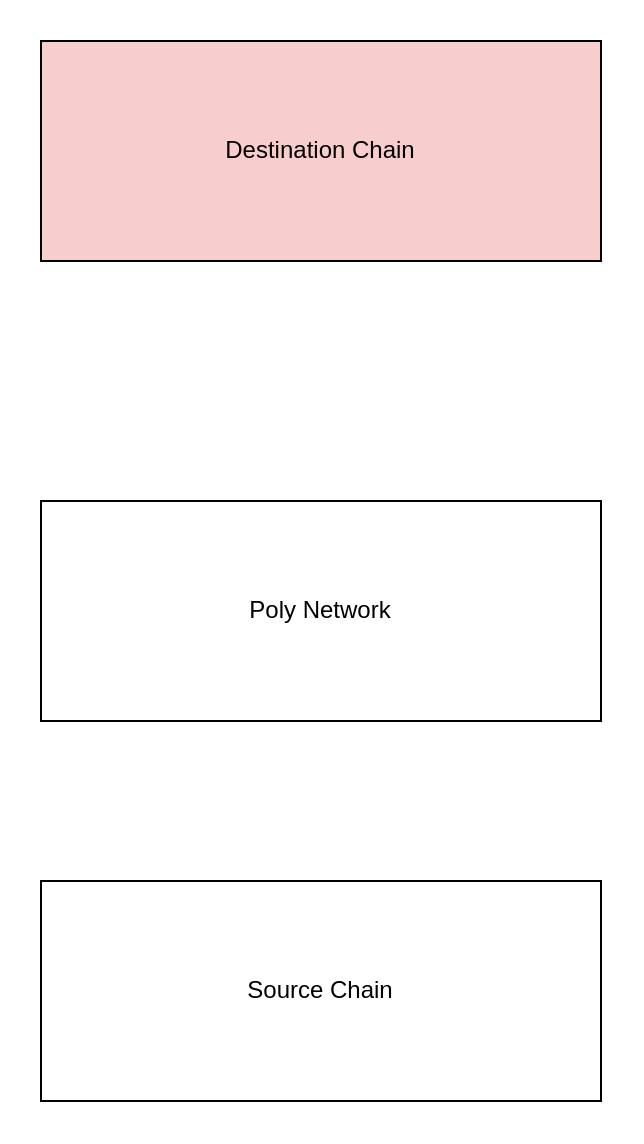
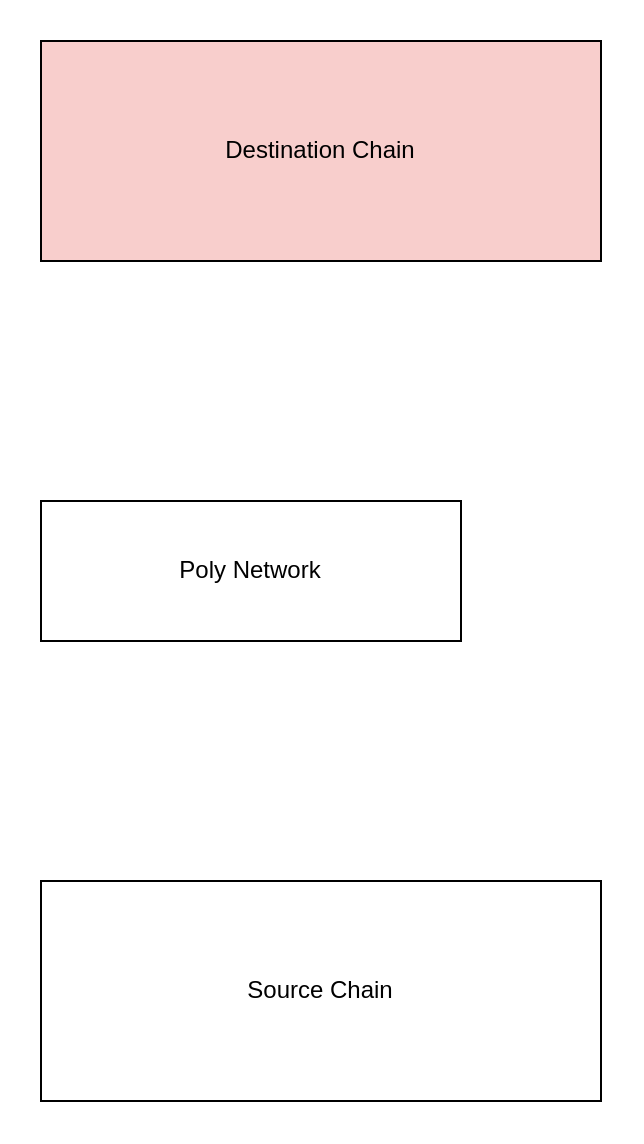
node "Poly Network": size 560x220 -> 420x140
